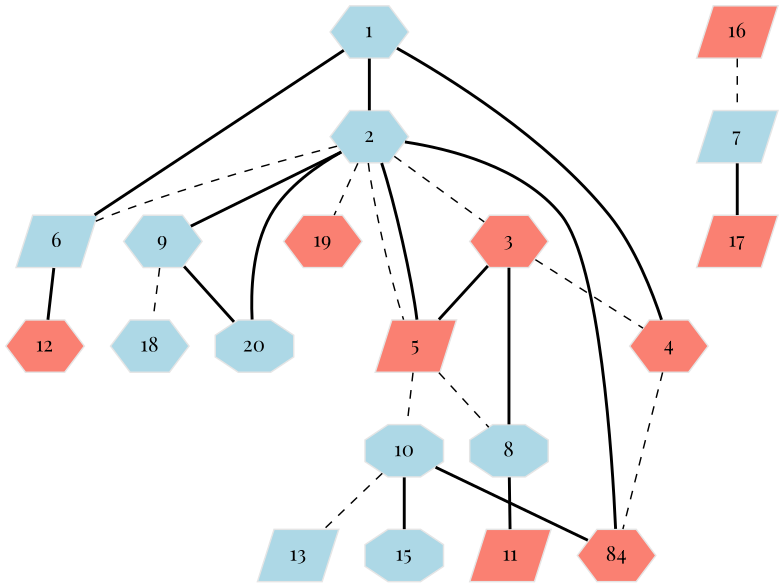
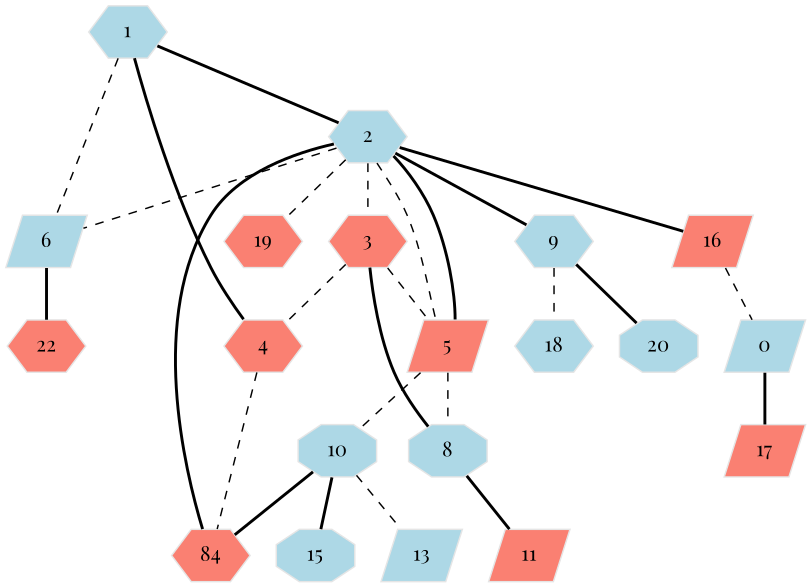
edge "1" -- "6": style bold -> dashed
node "7": label "7" -> "0"
edge "2" -- "20": now "2" -- "16"
edge "3" -- "5": style bold -> dashed
node "12": label "12" -> "22"
